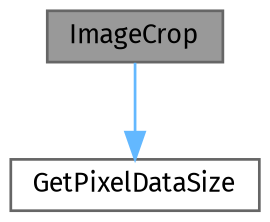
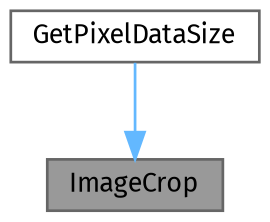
edge "ImageCrop" -> "GetPixelDataSize": reversed
